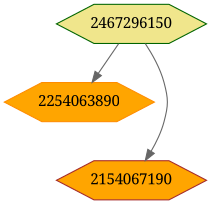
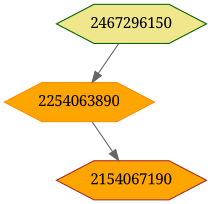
edge "2467296150" -> "2154067190": now "2254063890" -> "2154067190"
